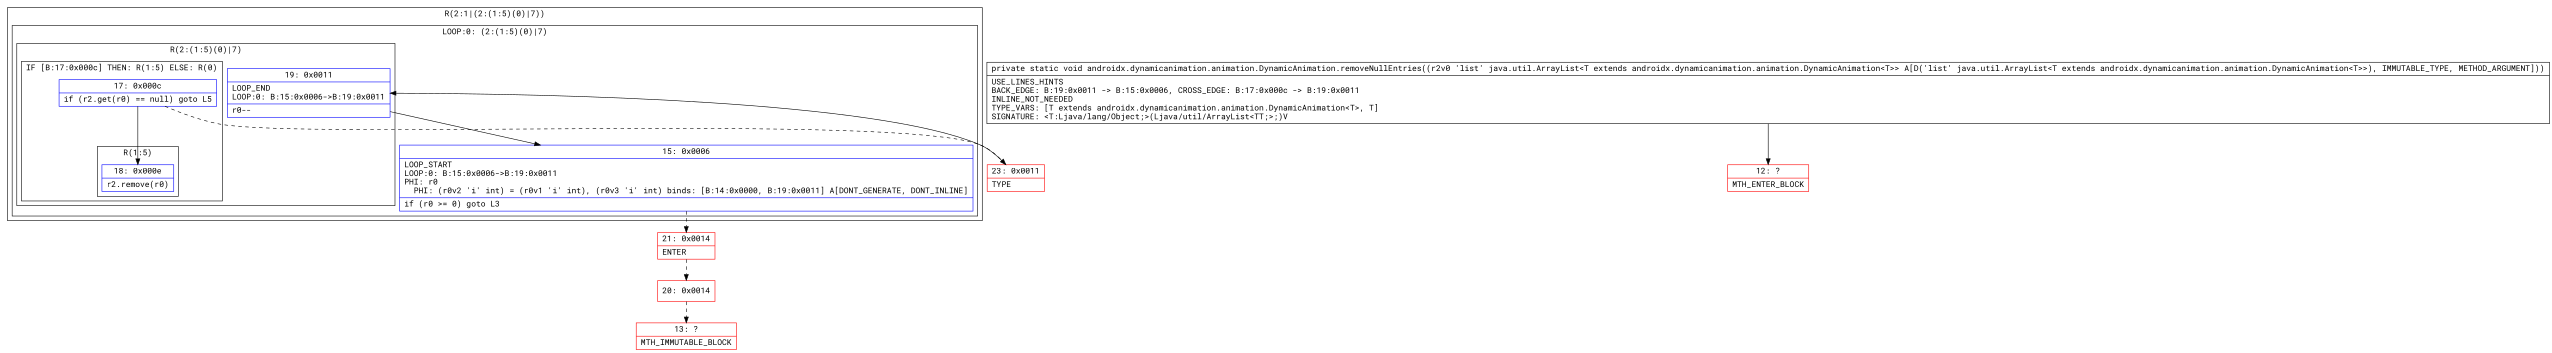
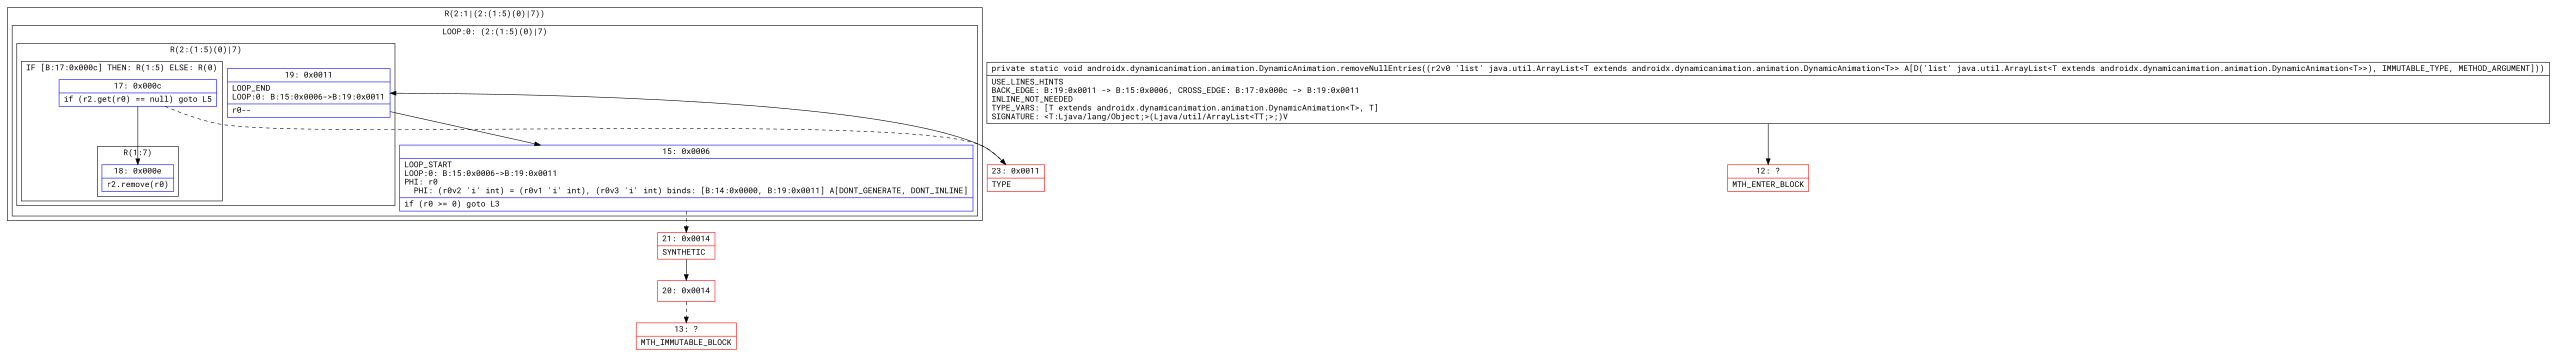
cluster "R(1:5)": label "R(1:5)" -> "R(1:7)"
node "21: 0x0014": text "ENTER" -> "SYNTHETIC"
edge "21: 0x0014" -> "20: 0x0014": style dashed -> solid
